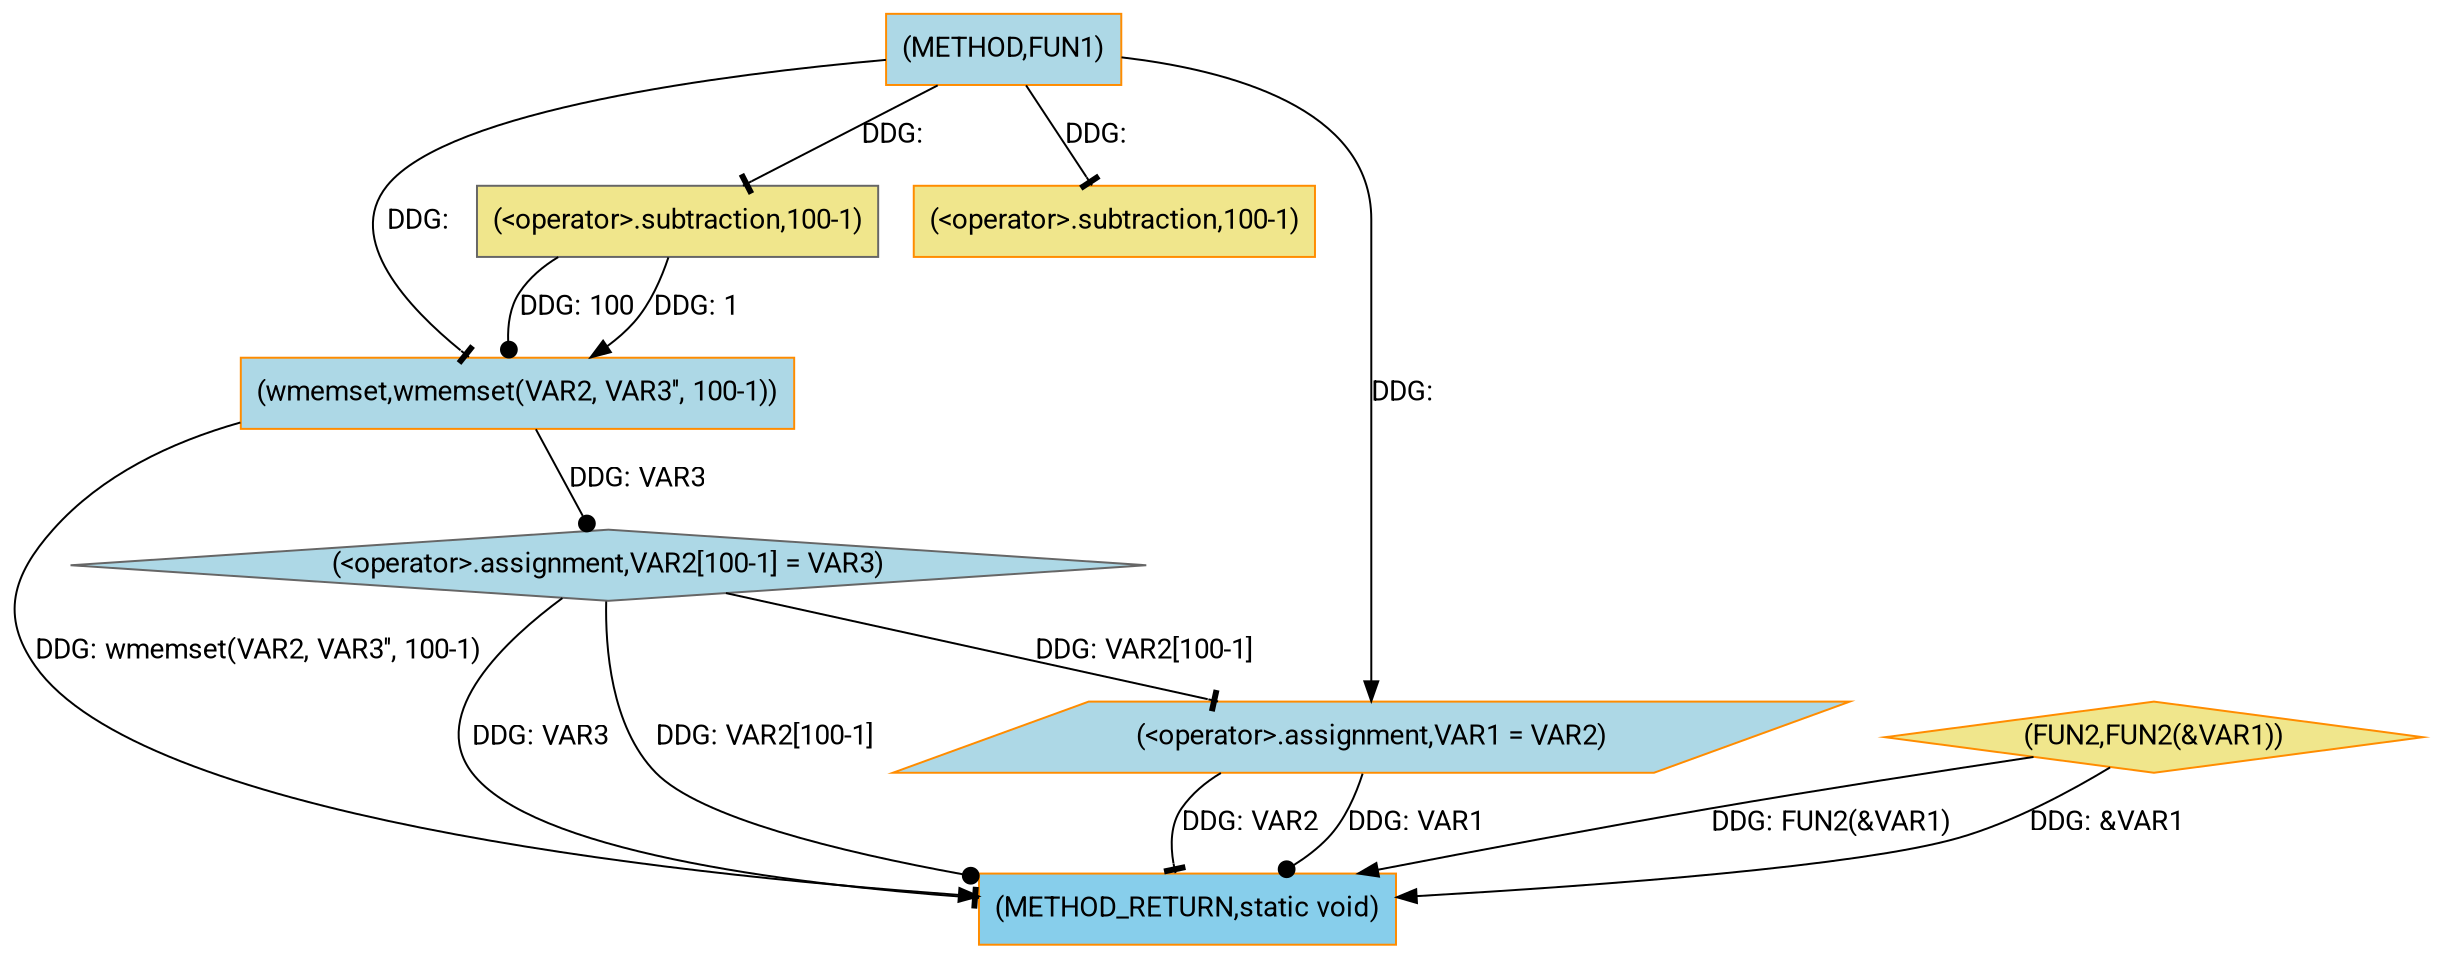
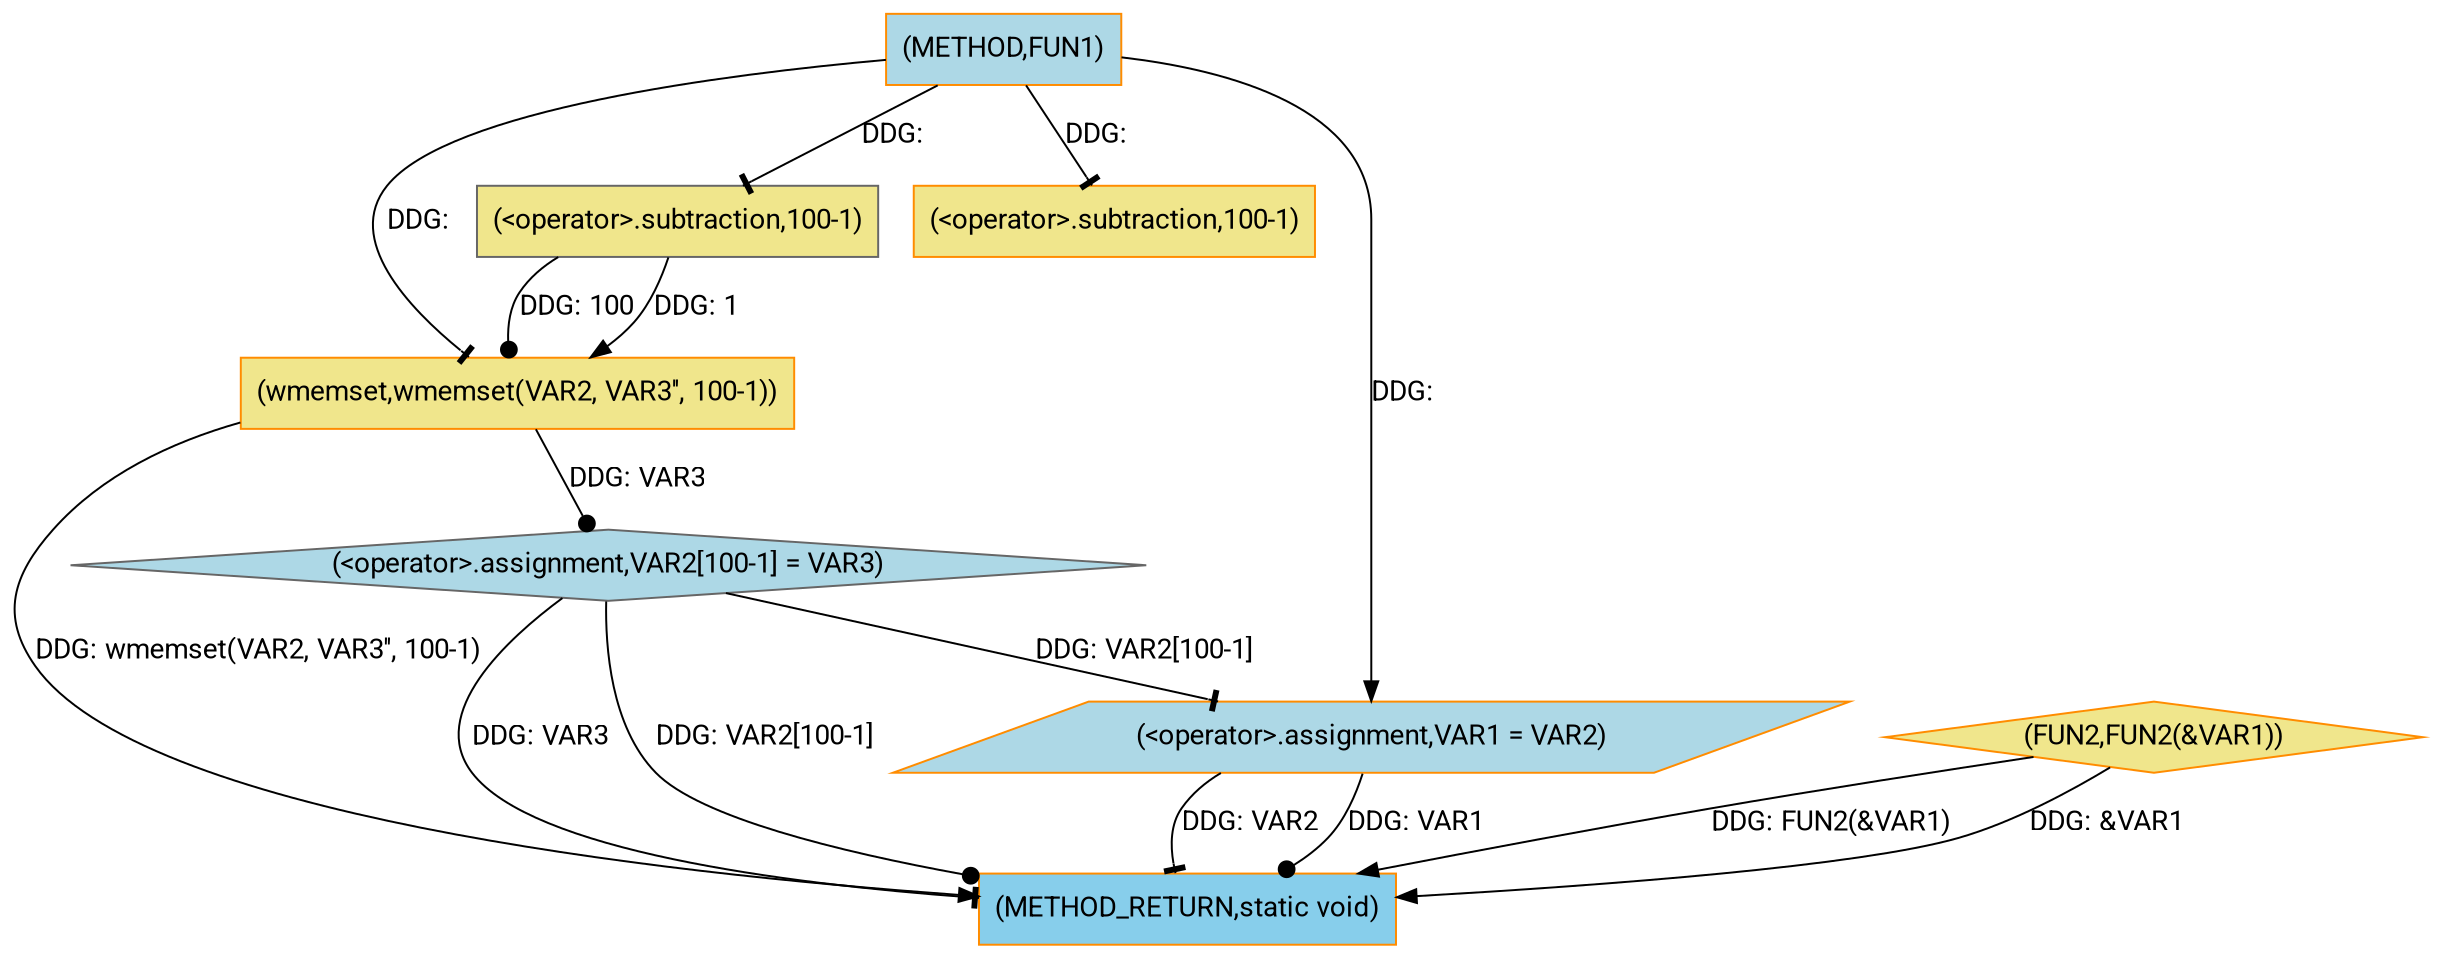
node "(wmemset,wmemset(VAR2, VAR3'', 100-1))": fillcolor lightblue -> khaki
